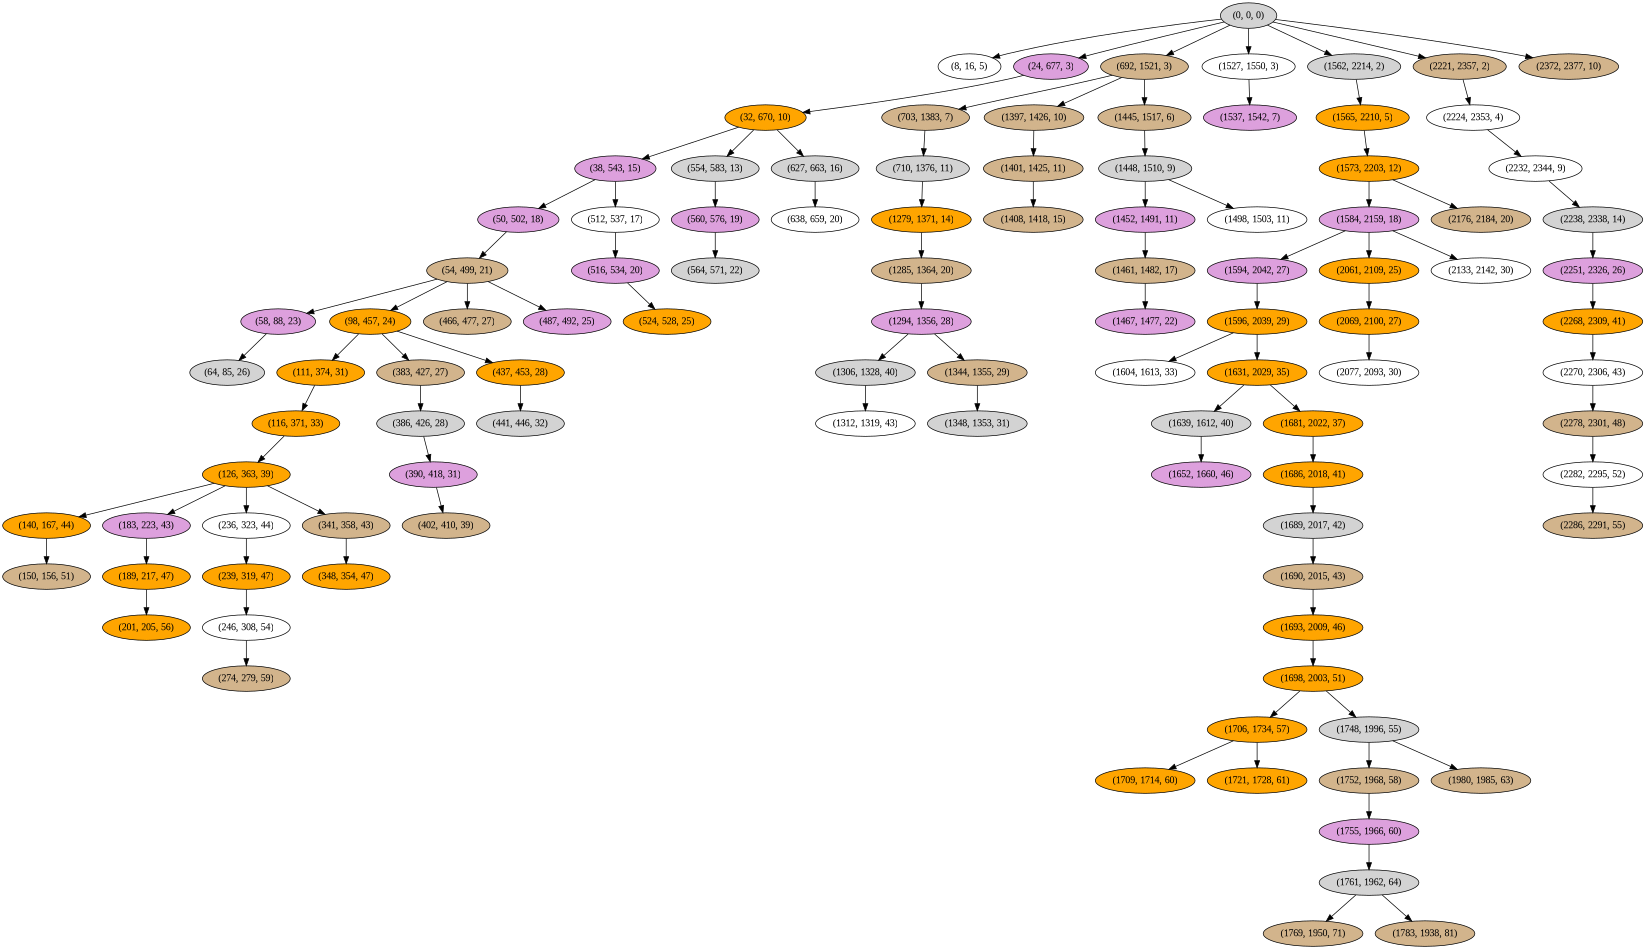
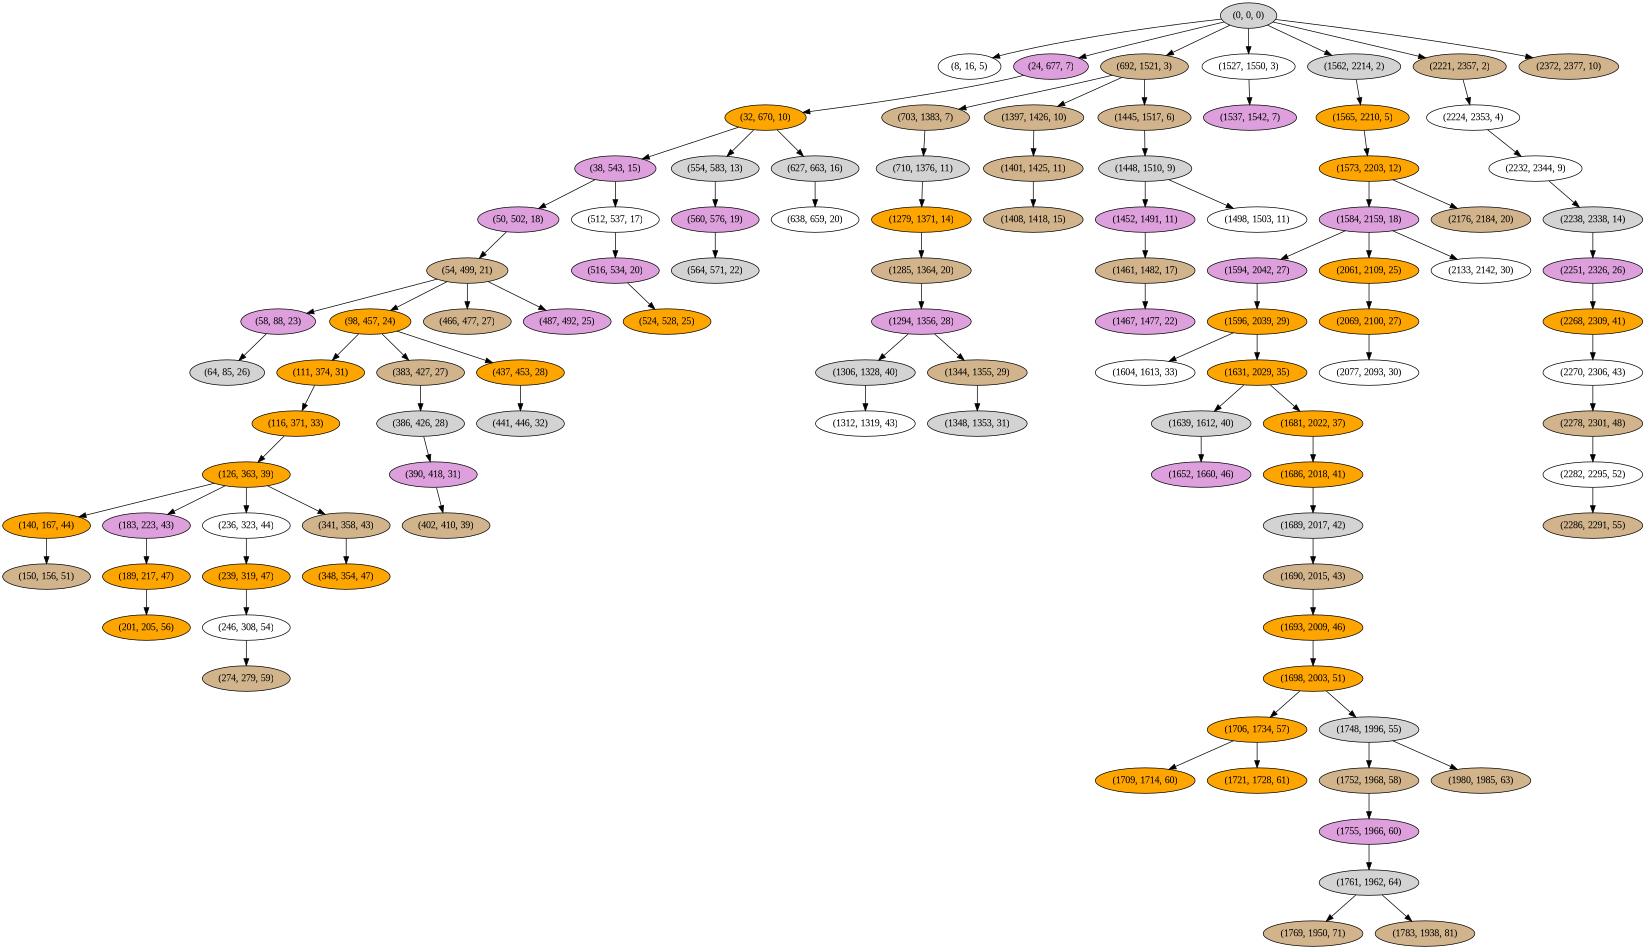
node "(24, 677, 3)": label "(24, 677, 3)" -> "(24, 677, 7)"
